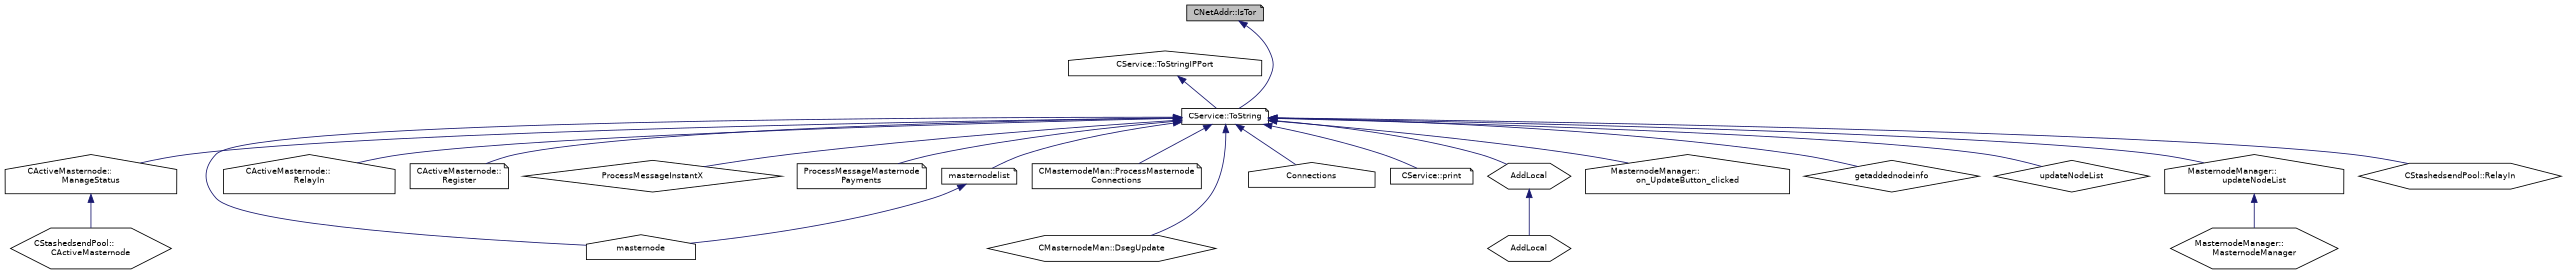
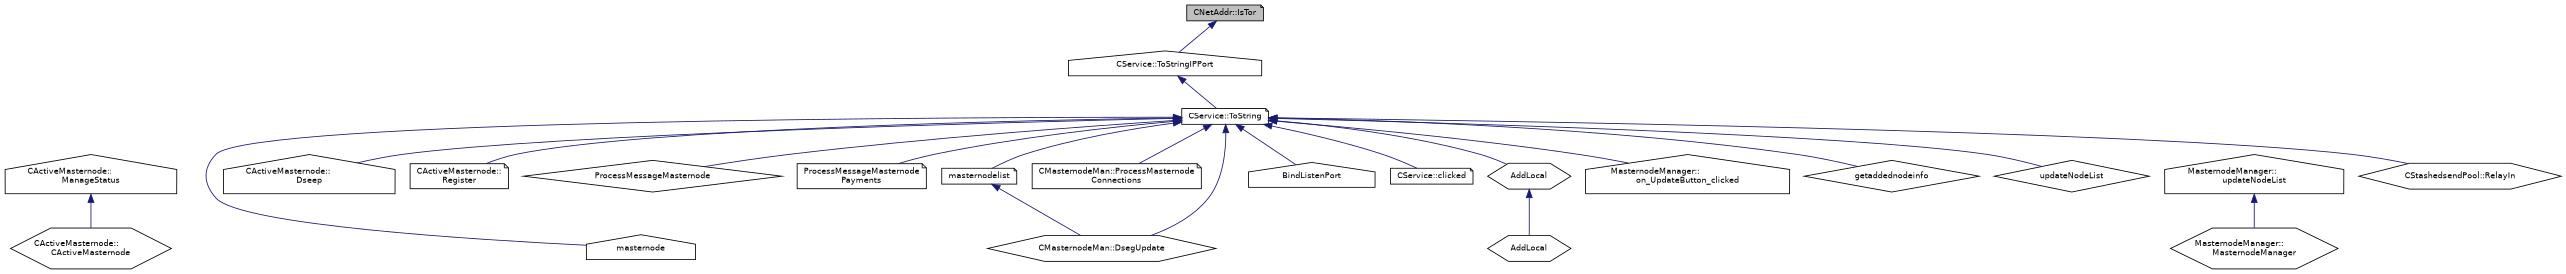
edge "CService::ToString" -> "CNetAddr::IsTor": now "CService::ToStringIPPort" -> "CNetAddr::IsTor"
edge "CActiveMasternode:: ManageStatus" -> "CService::ToString": removed
edge "MasternodeManager:: updateNodeList" -> "CService::ToString": removed
node "CActiveMasternode:: RelayIn": label "CActiveMasternode:: RelayIn" -> "CActiveMasternode:: Dseep"
node "ProcessMessageInstantX": label "ProcessMessageInstantX" -> "ProcessMessageMasternode"
node "Connections": label "Connections" -> "BindListenPort"
node "CService::print": label "CService::print" -> "CService::clicked"
edge "masternode" -> "masternodelist": now "CMasternodeMan::DsegUpdate" -> "masternodelist"
node "CStashedsendPool:: CActiveMasternode": label "CStashedsendPool:: CActiveMasternode" -> "CActiveMasternode:: CActiveMasternode"
